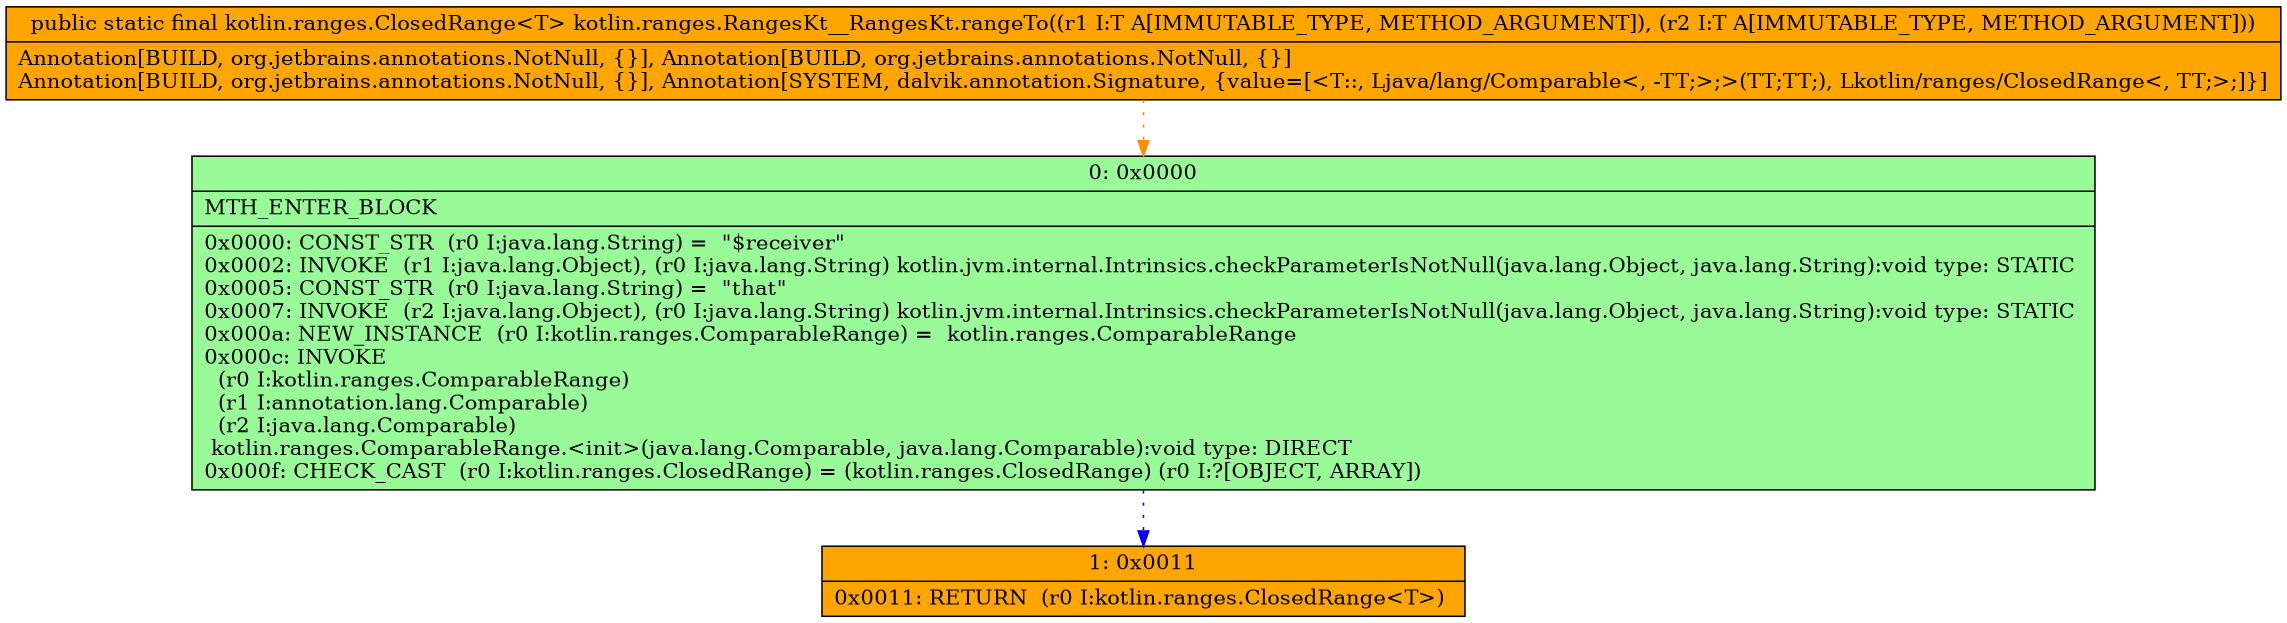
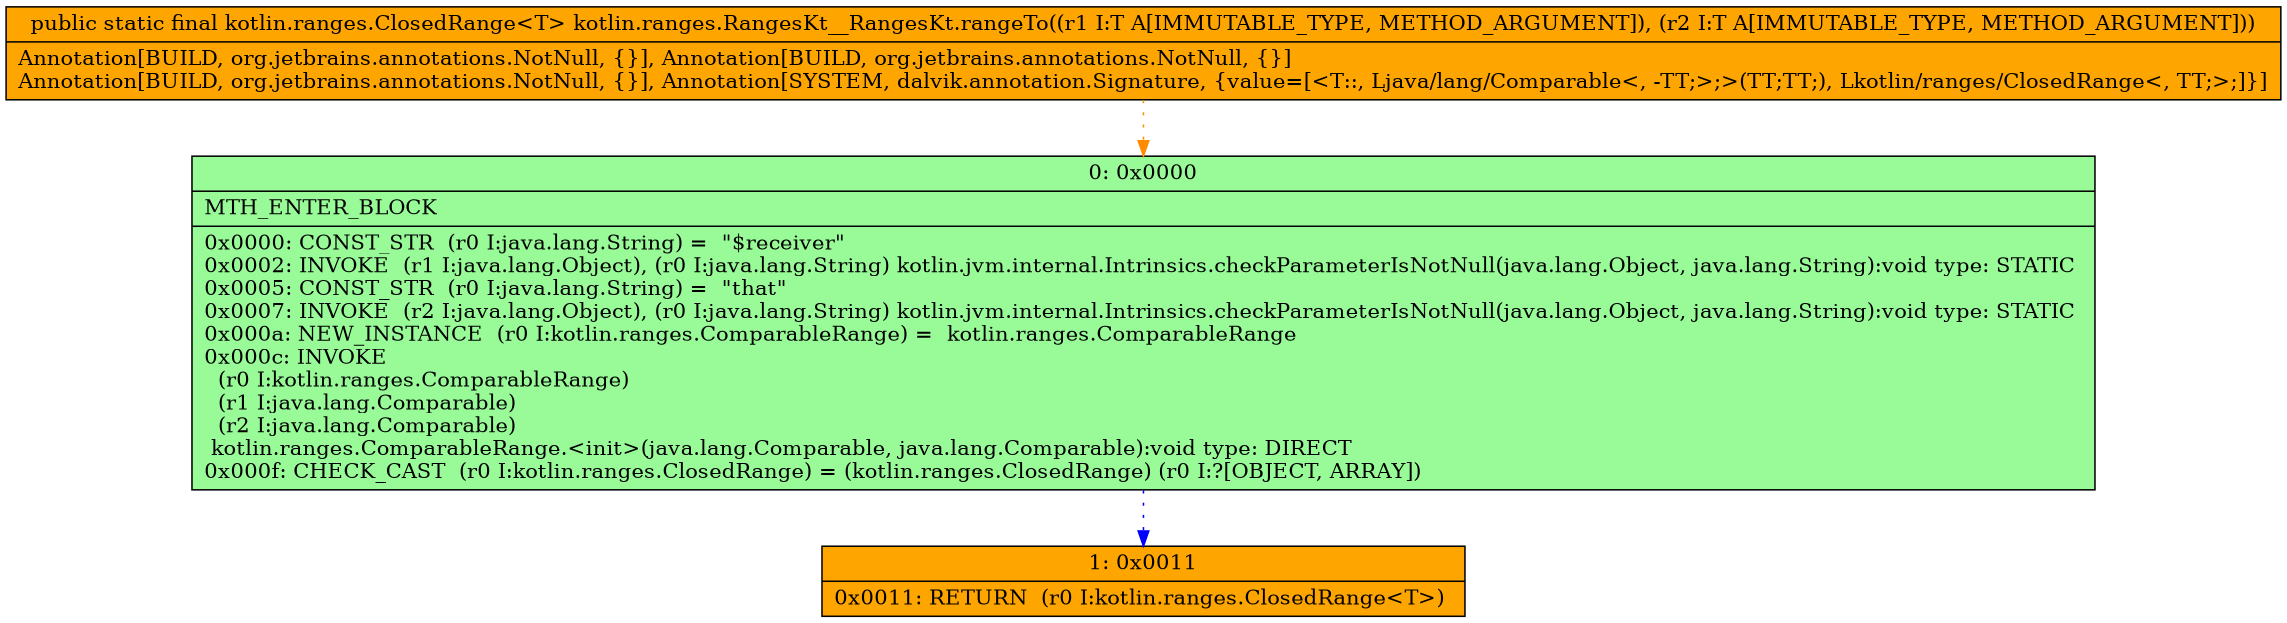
node "0: 0x0000": text "(r1 I:annotation.lang.Comparable)" -> "(r1 I:java.lang.Comparable)"
